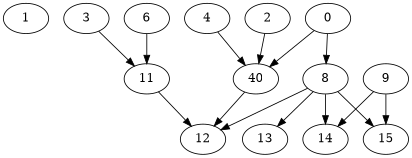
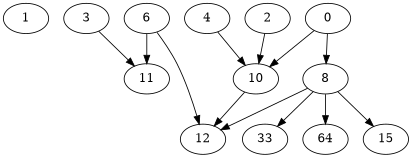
node "40": label "40" -> "10"
node "9": removed
edge "11" -> "12": now "6" -> "12"
node "13": label "13" -> "33"
node "14": label "14" -> "64"
